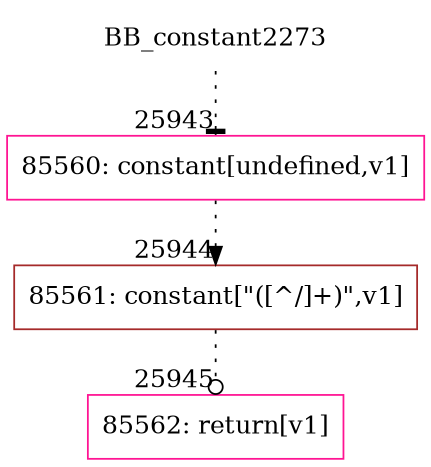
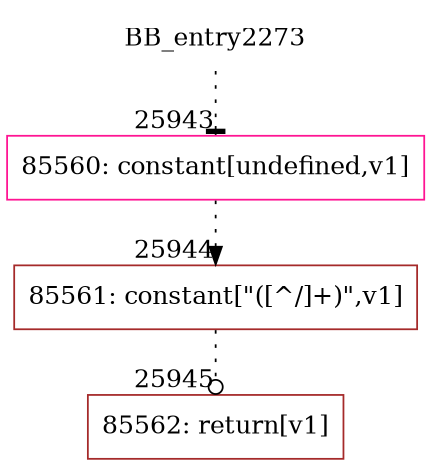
node "BB_constant2273": label "BB_constant2273" -> "BB_entry2273"
node "85562: return[v1]": color deeppink -> brown
